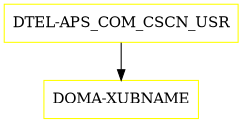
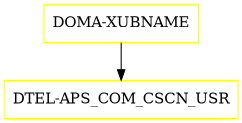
edge "DTEL-APS_COM_CSCN_USR" -> "DOMA-XUBNAME": reversed
